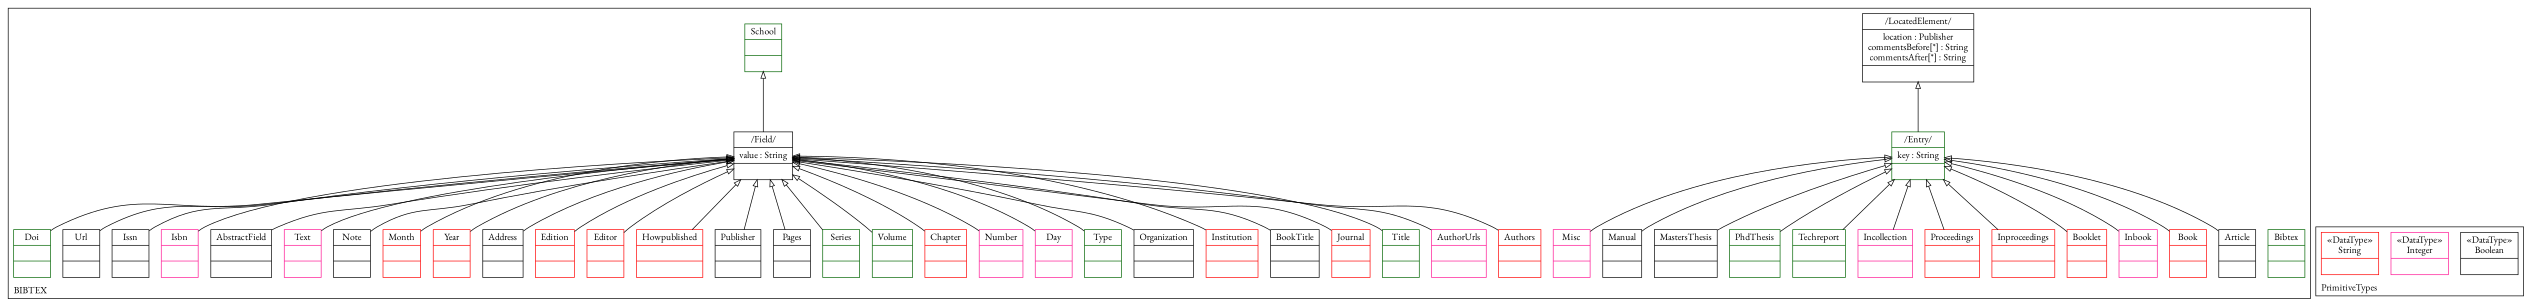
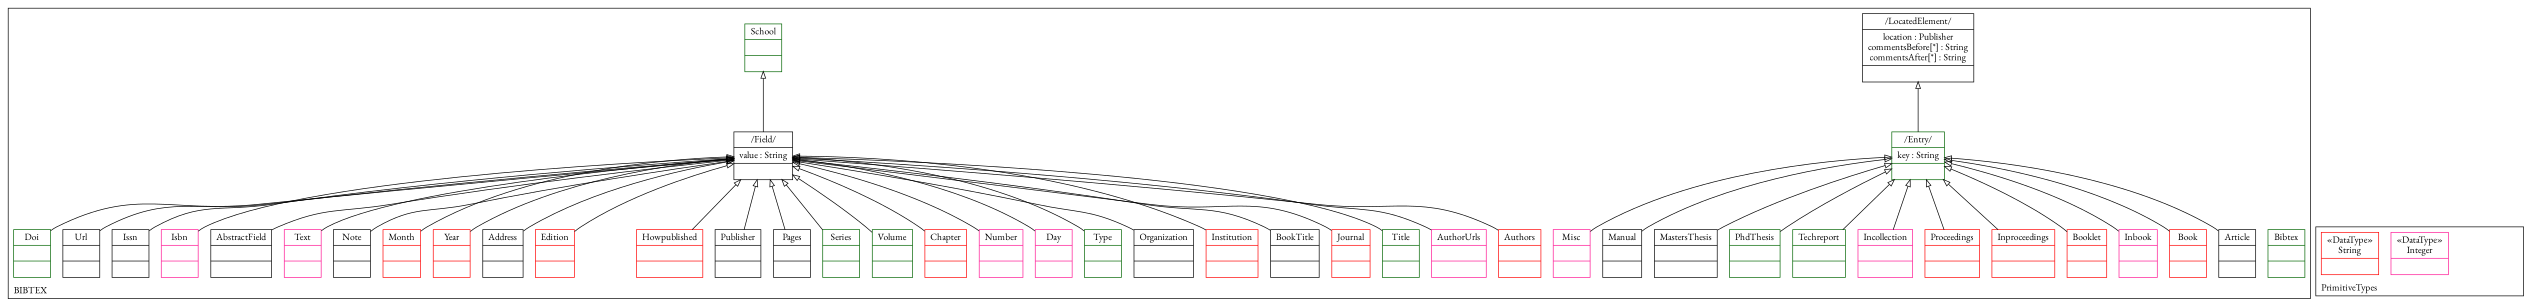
node "Editor": removed
node "Boolean": removed
